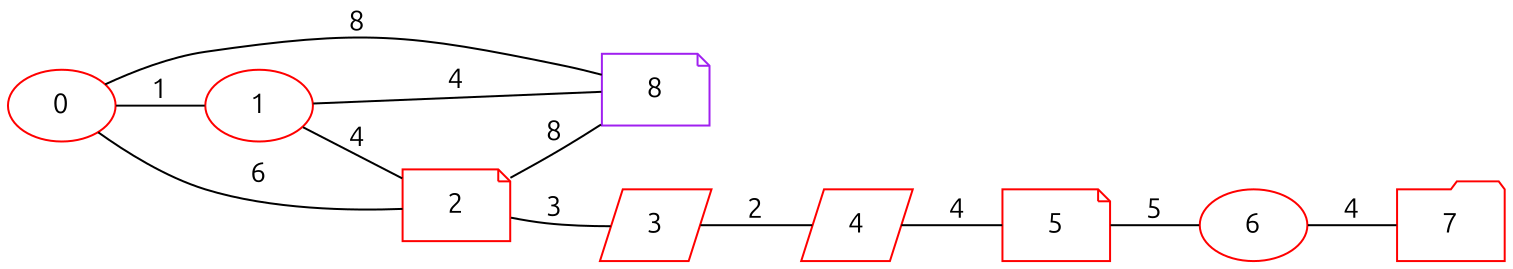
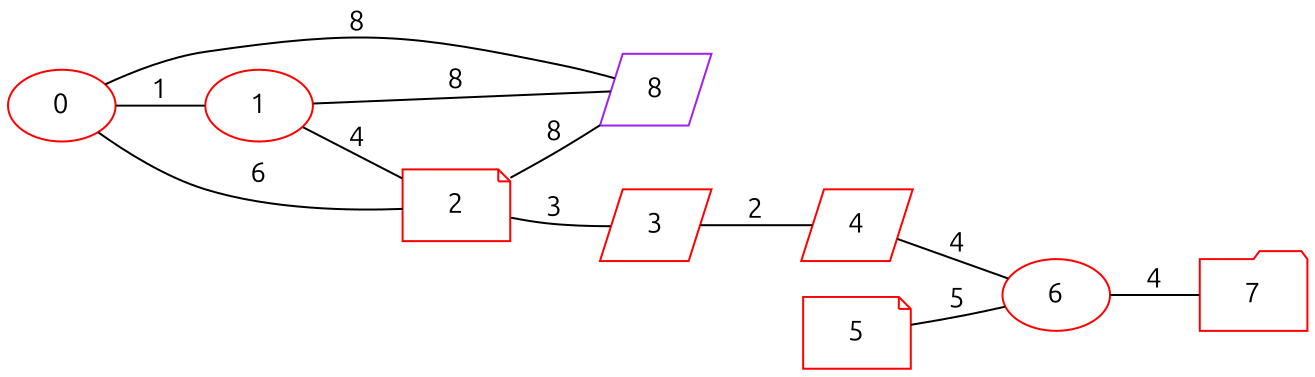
edge "8" -- "1": label "4" -> "8"
node "8": shape note -> parallelogram
edge "4" -- "5": now "4" -- "6"
